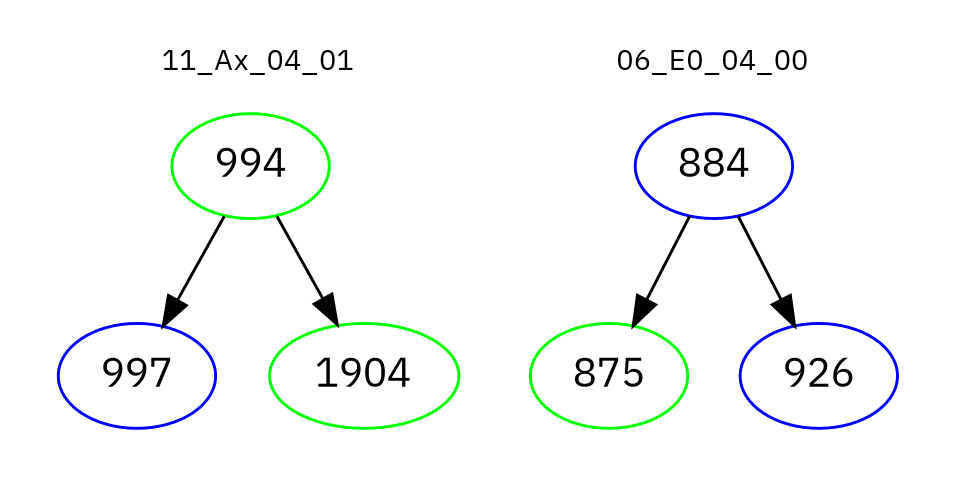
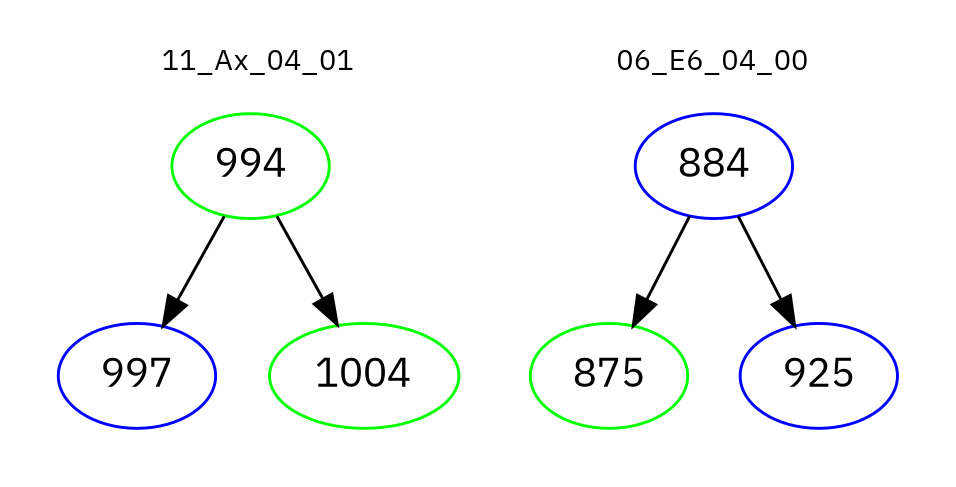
cluster "06_E0_04_00": label "06_E0_04_00" -> "06_E6_04_00"
node "1904": label "1904" -> "1004"
node "926": label "926" -> "925"
